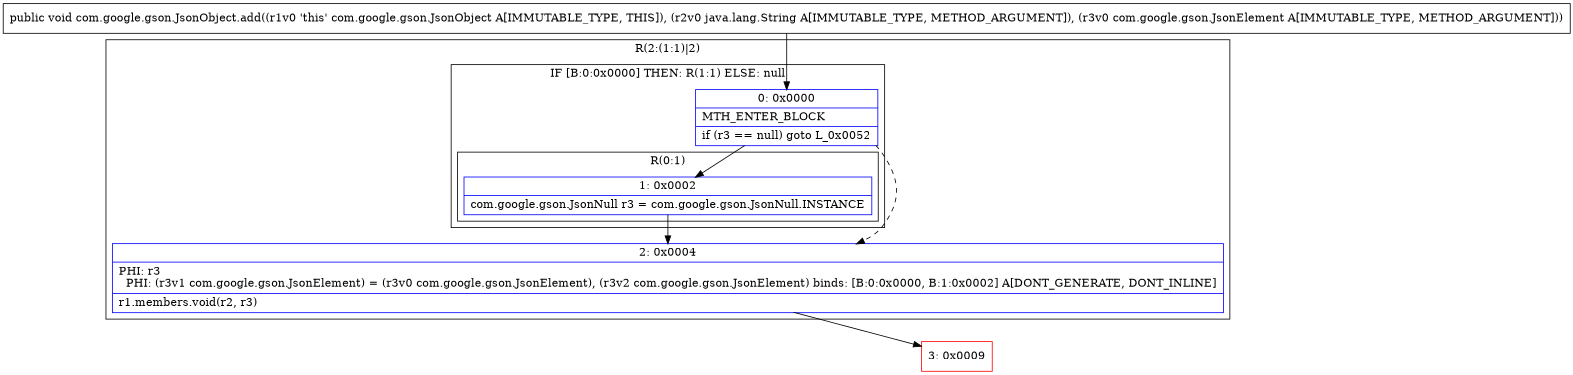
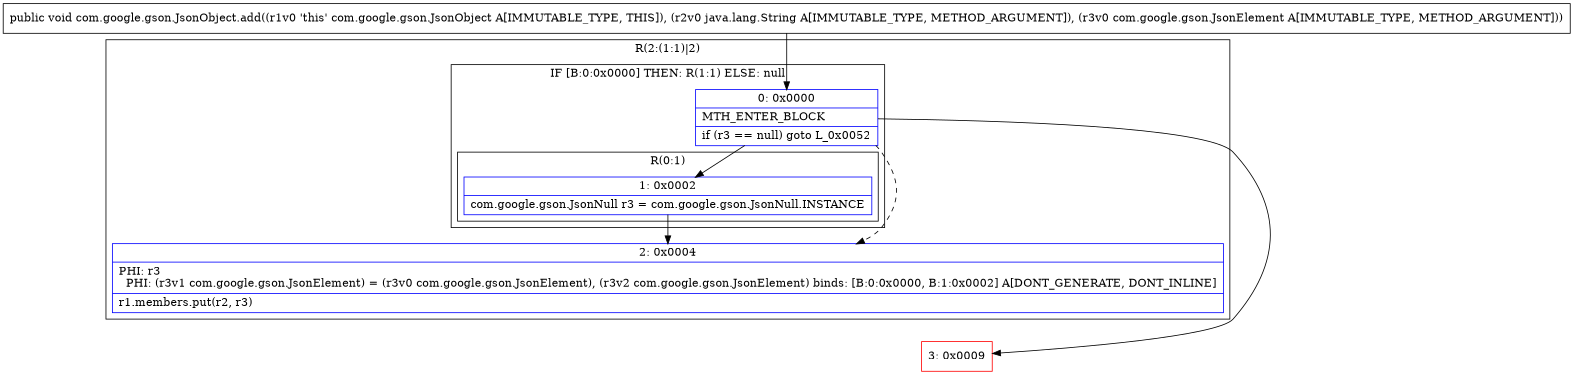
node "2: 0x0004": text "r1.members.void(r2, r3)" -> "r1.members.put(r2, r3)"
edge "2: 0x0004" -> "3: 0x0009": now "0: 0x0000" -> "3: 0x0009"
